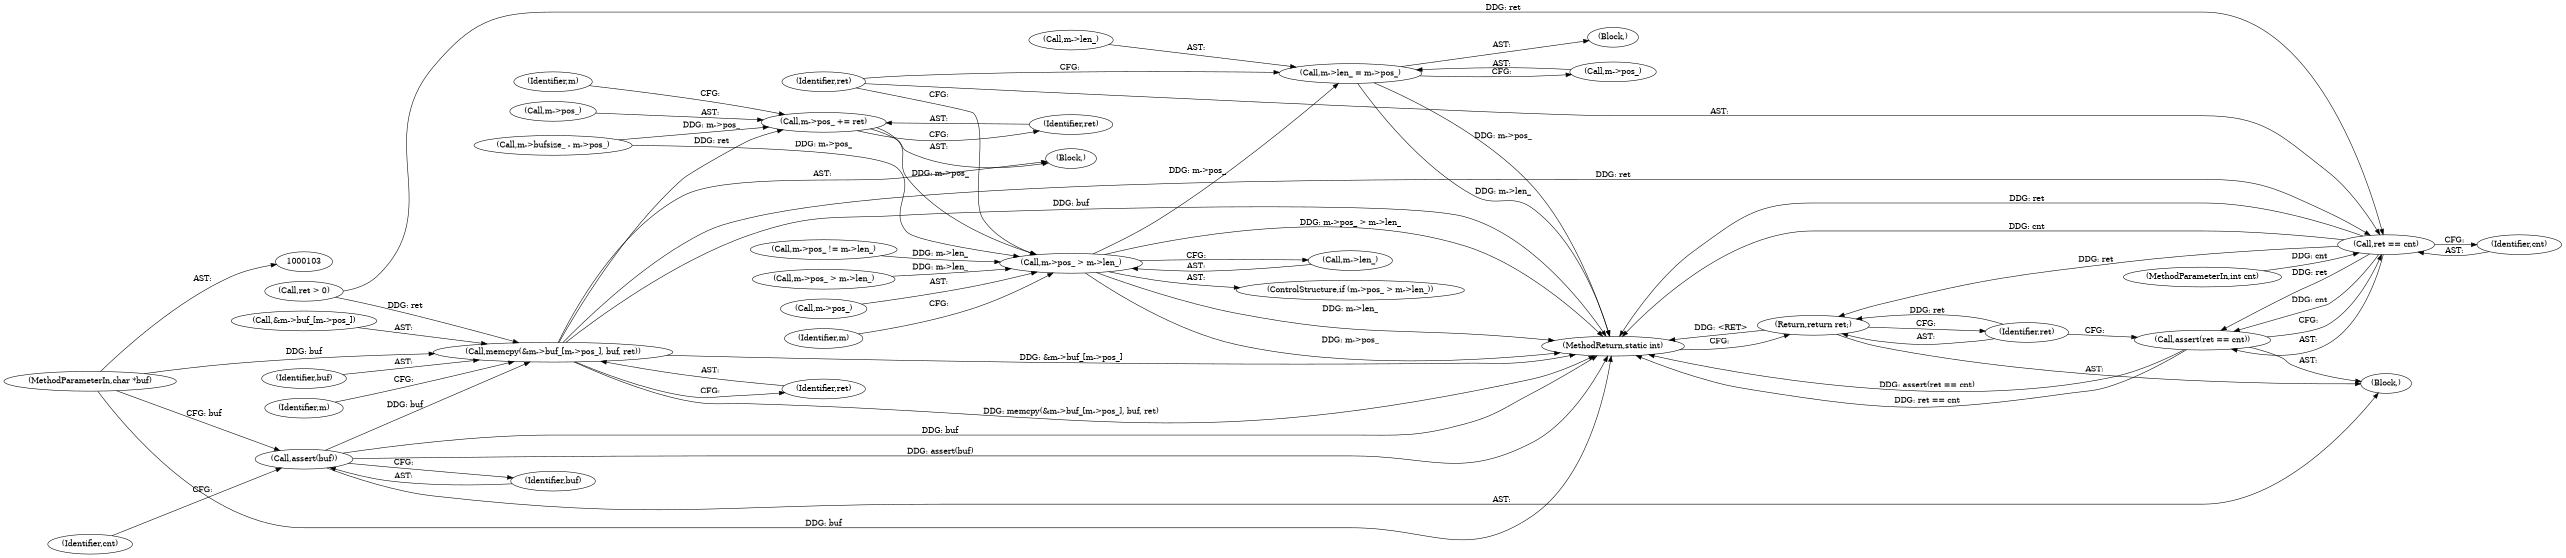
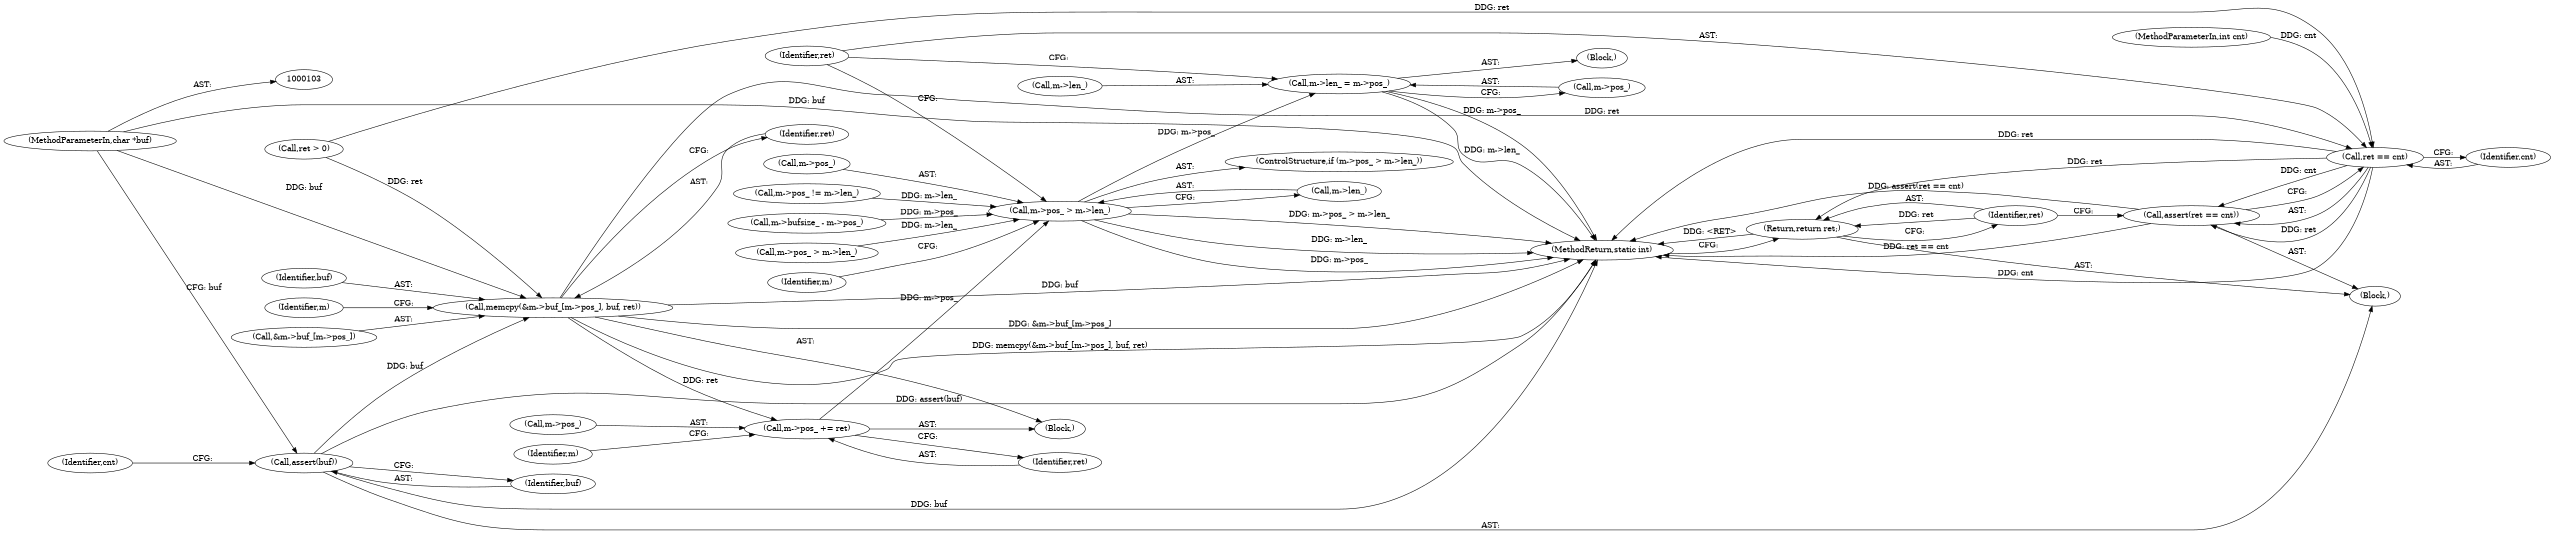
edge "(Call,m->bufsize_ - m->pos_)" -> "(Call,m->pos_ += ret)": removed, label "DDG: m->pos_"
